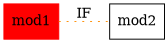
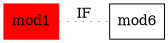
node "mod2": label "mod2" -> "mod6"
